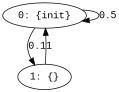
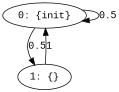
edge "0: {init}" -> "1: {}": label "0.1" -> "0.5"
